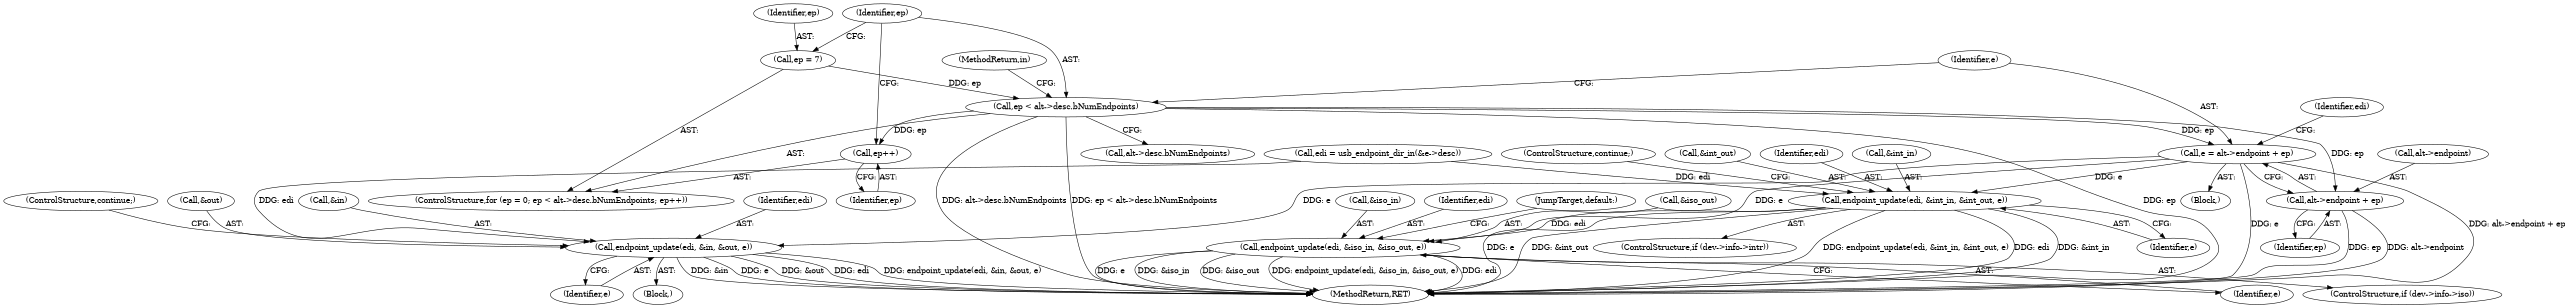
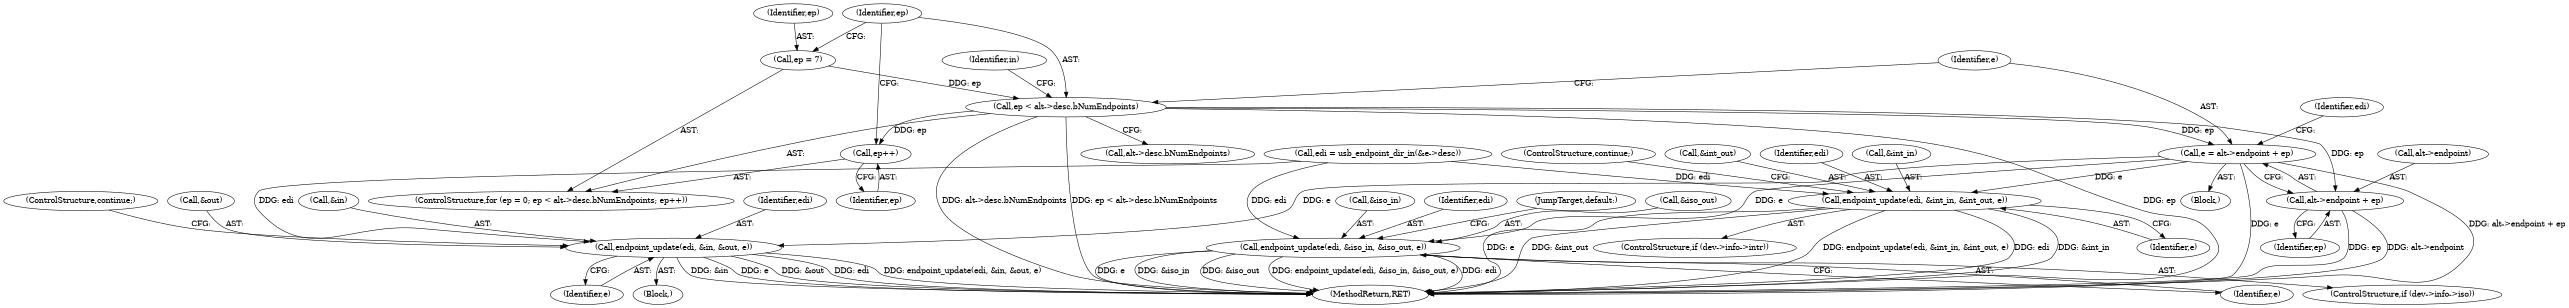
node "(MethodReturn,in)": label "(MethodReturn,in)" -> "(Identifier,in)"
edge "(Call,endpoint_update(edi, &int_in, &int_out, e))" -> "(Call,endpoint_update(edi, &iso_in, &iso_out, e))": now "(Call,edi = usb_endpoint_dir_in(&e->desc))" -> "(Call,endpoint_update(edi, &iso_in, &iso_out, e))"
